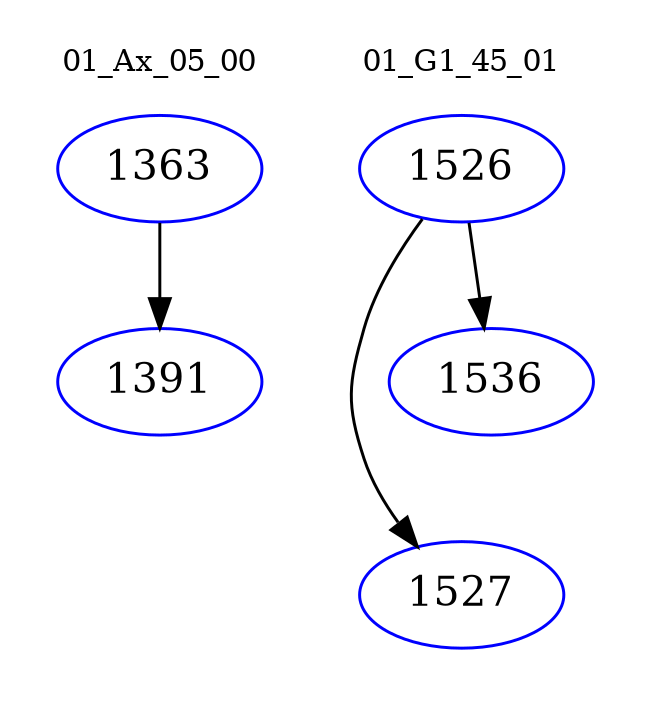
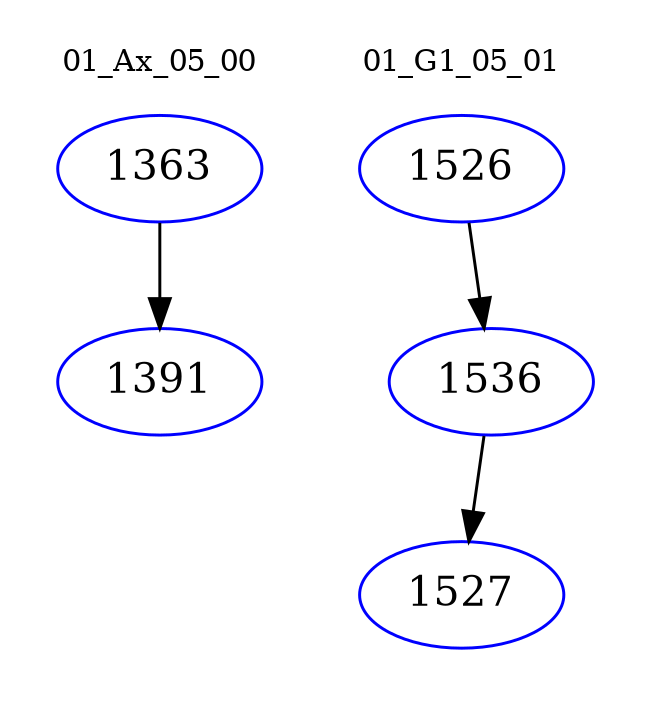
cluster "01_G1_45_01": label "01_G1_45_01" -> "01_G1_05_01"
edge "1526" -> "1527": now "1536" -> "1527"
